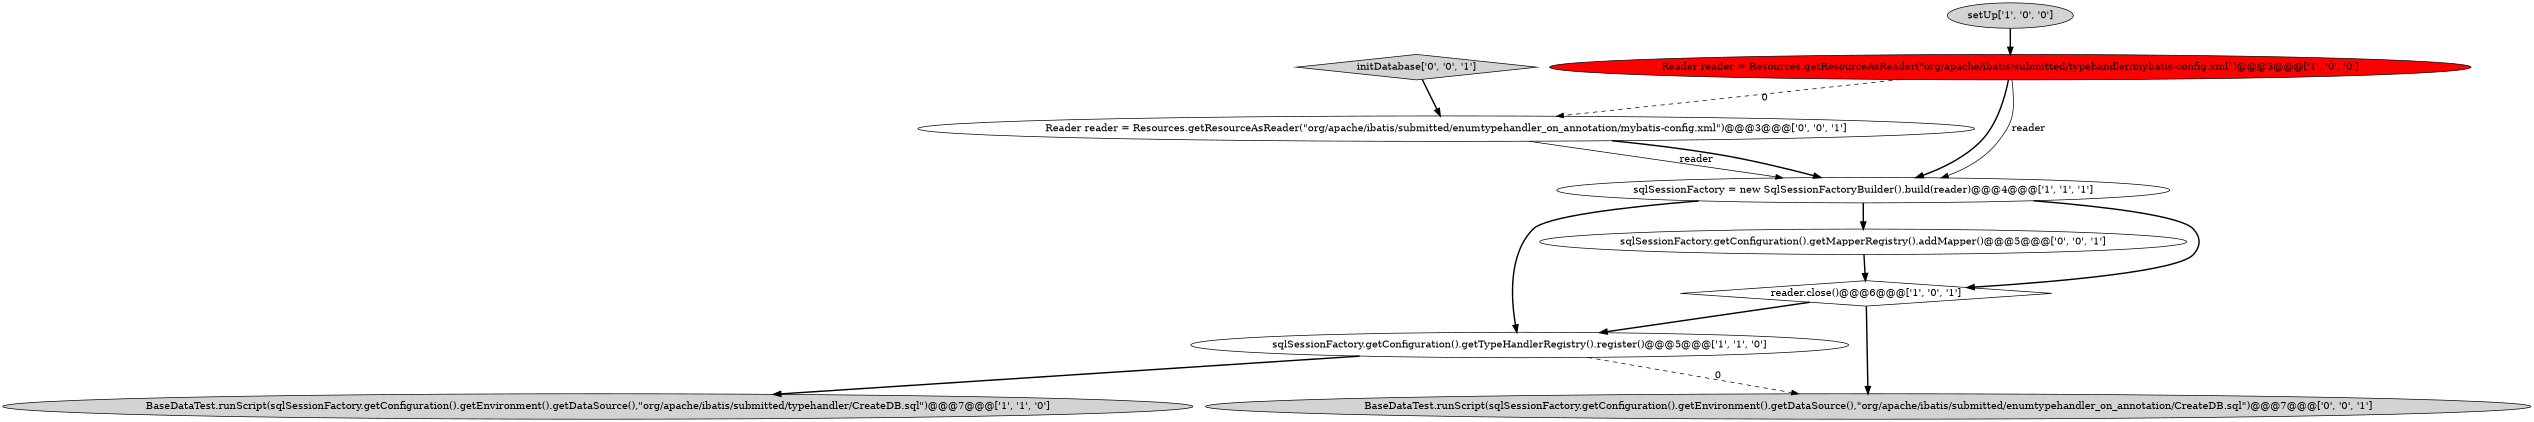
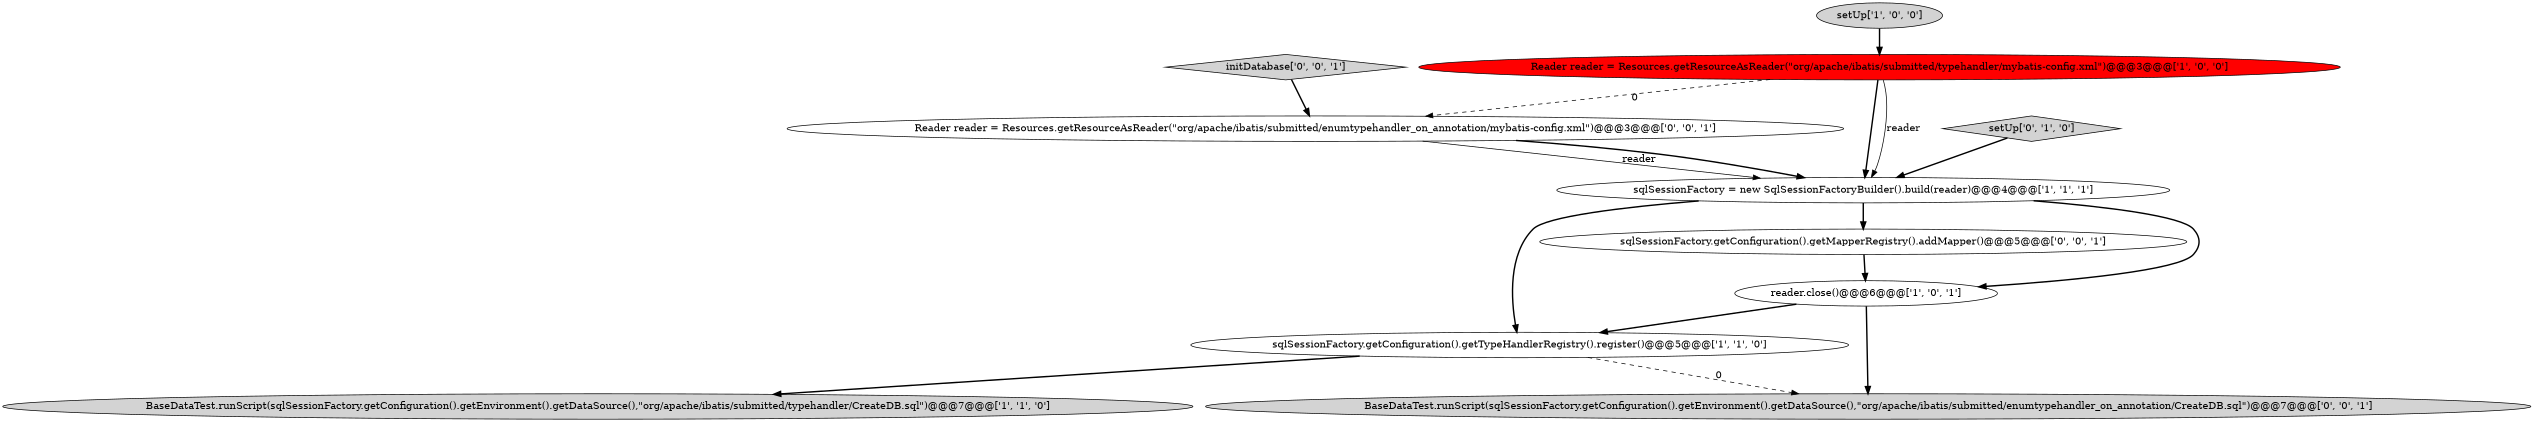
node "setUp['0', '1', '0']": added
node "reader.close()@@@6@@@['1', '0', '1']": shape diamond -> ellipse
